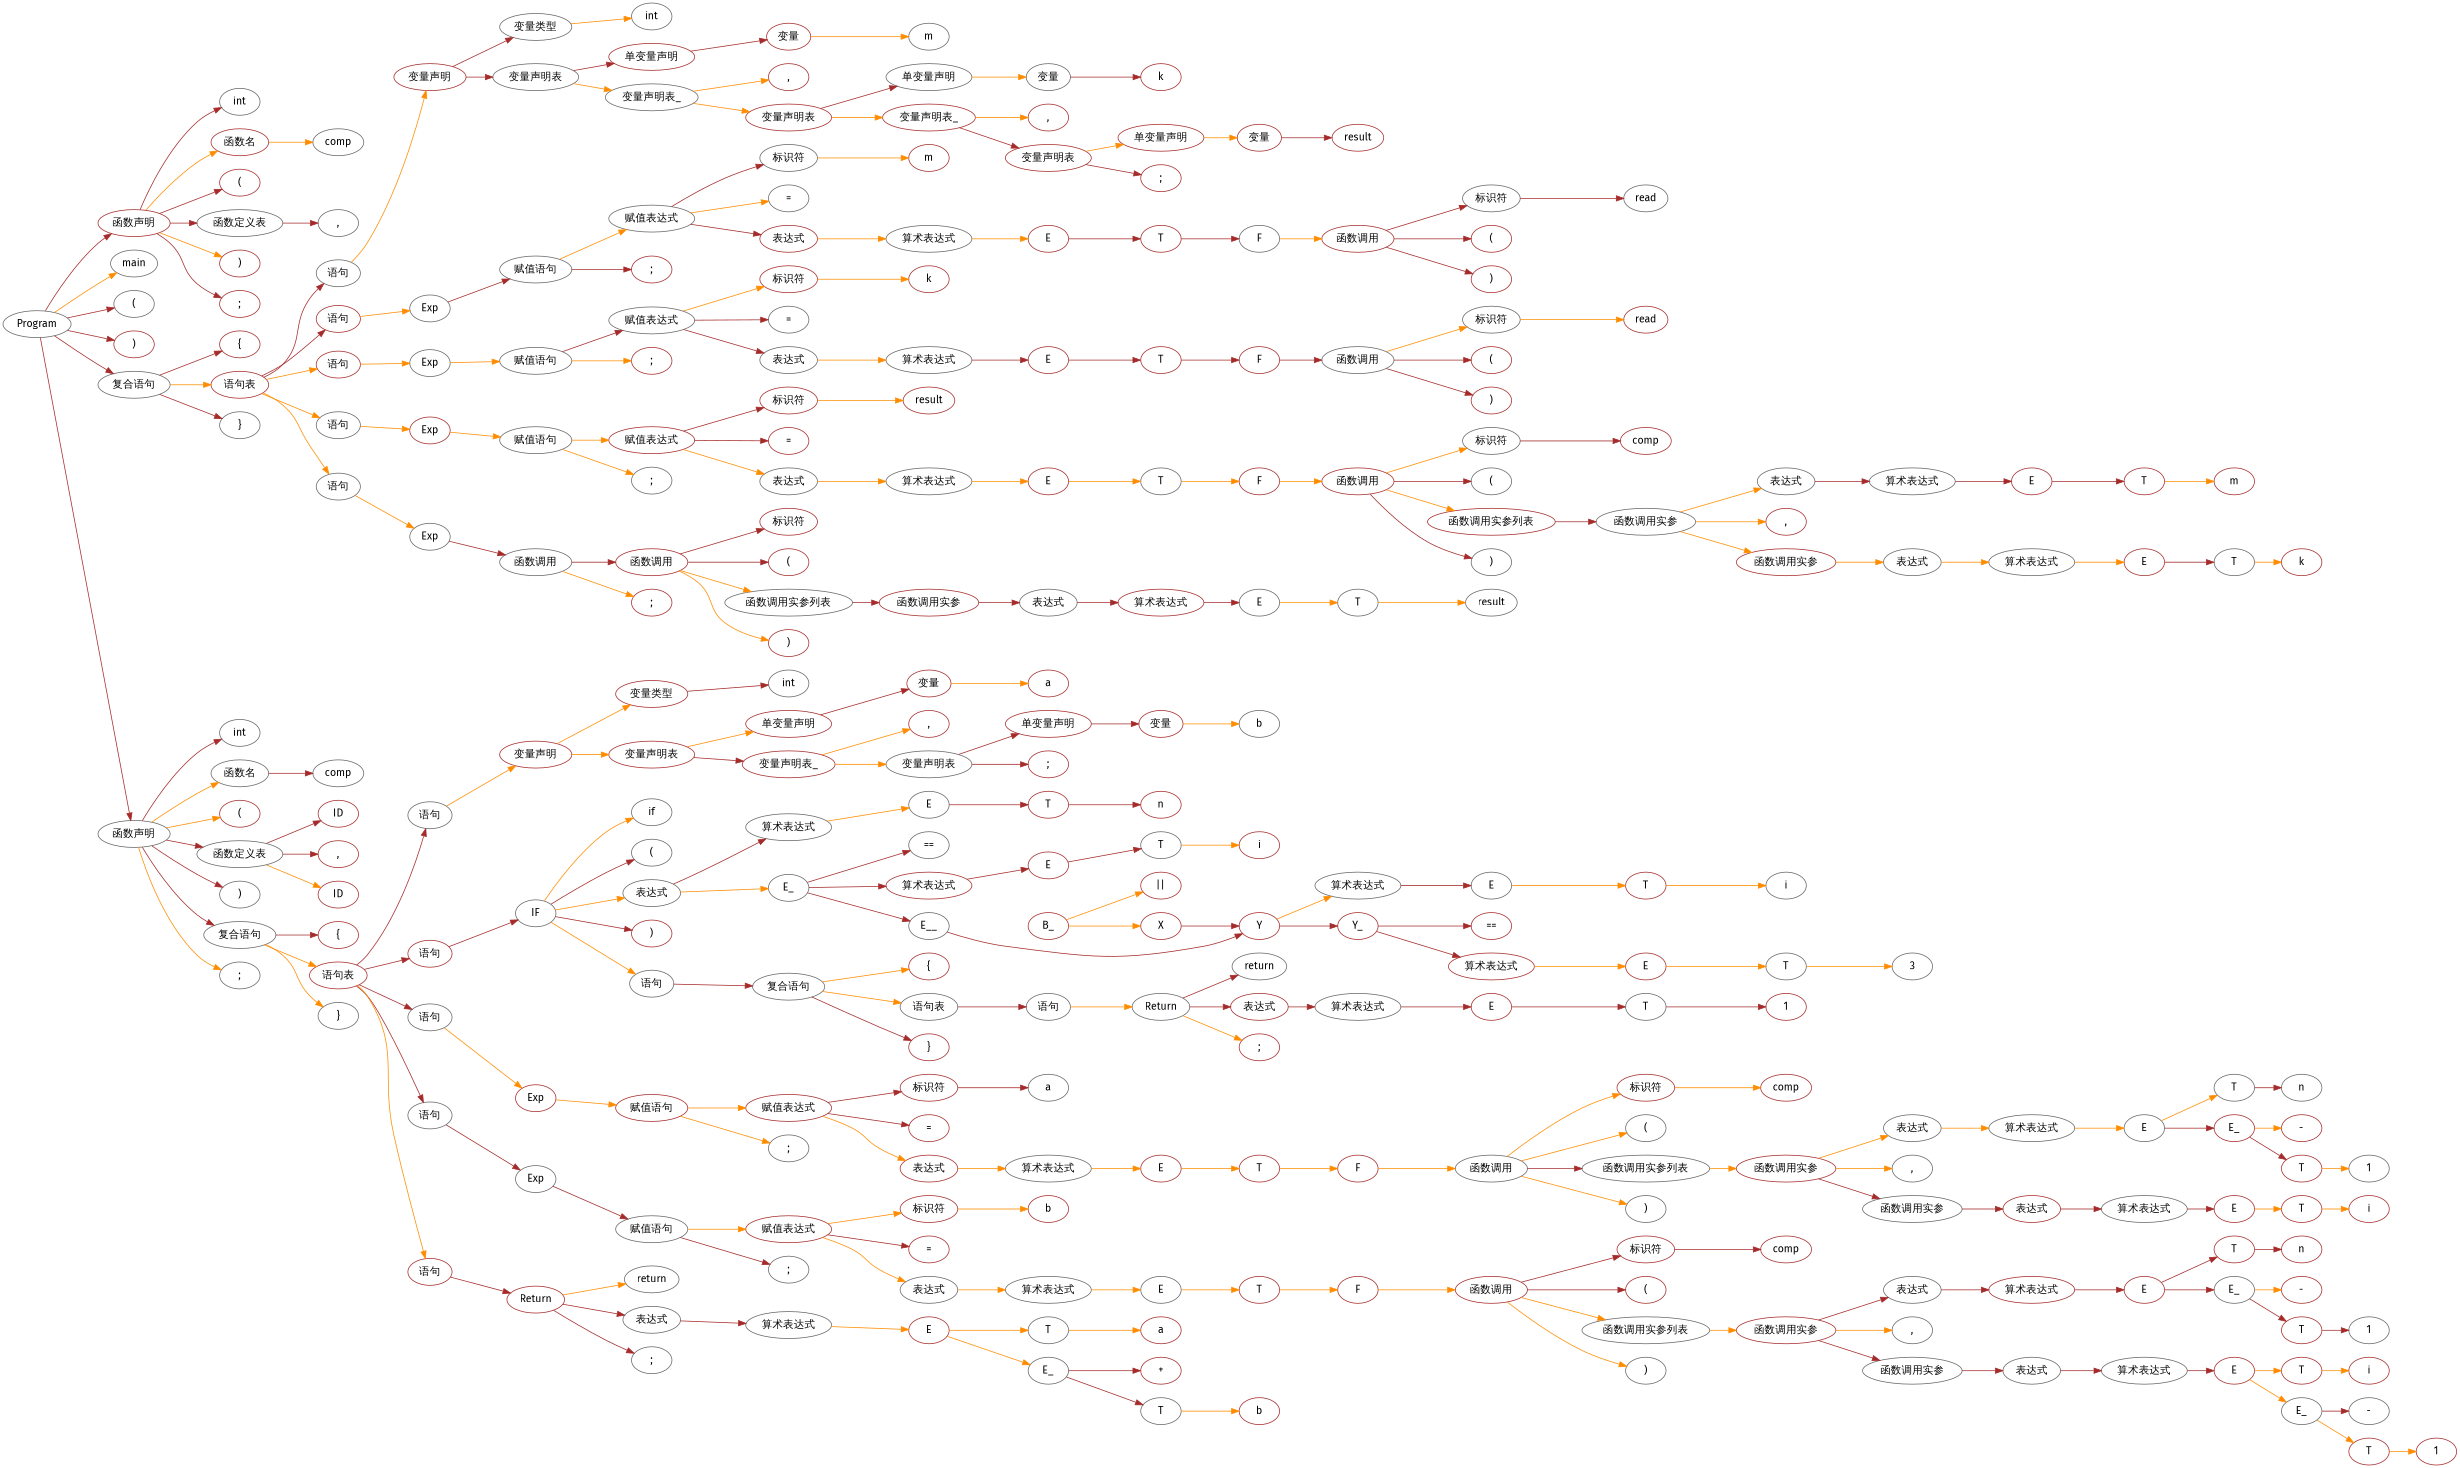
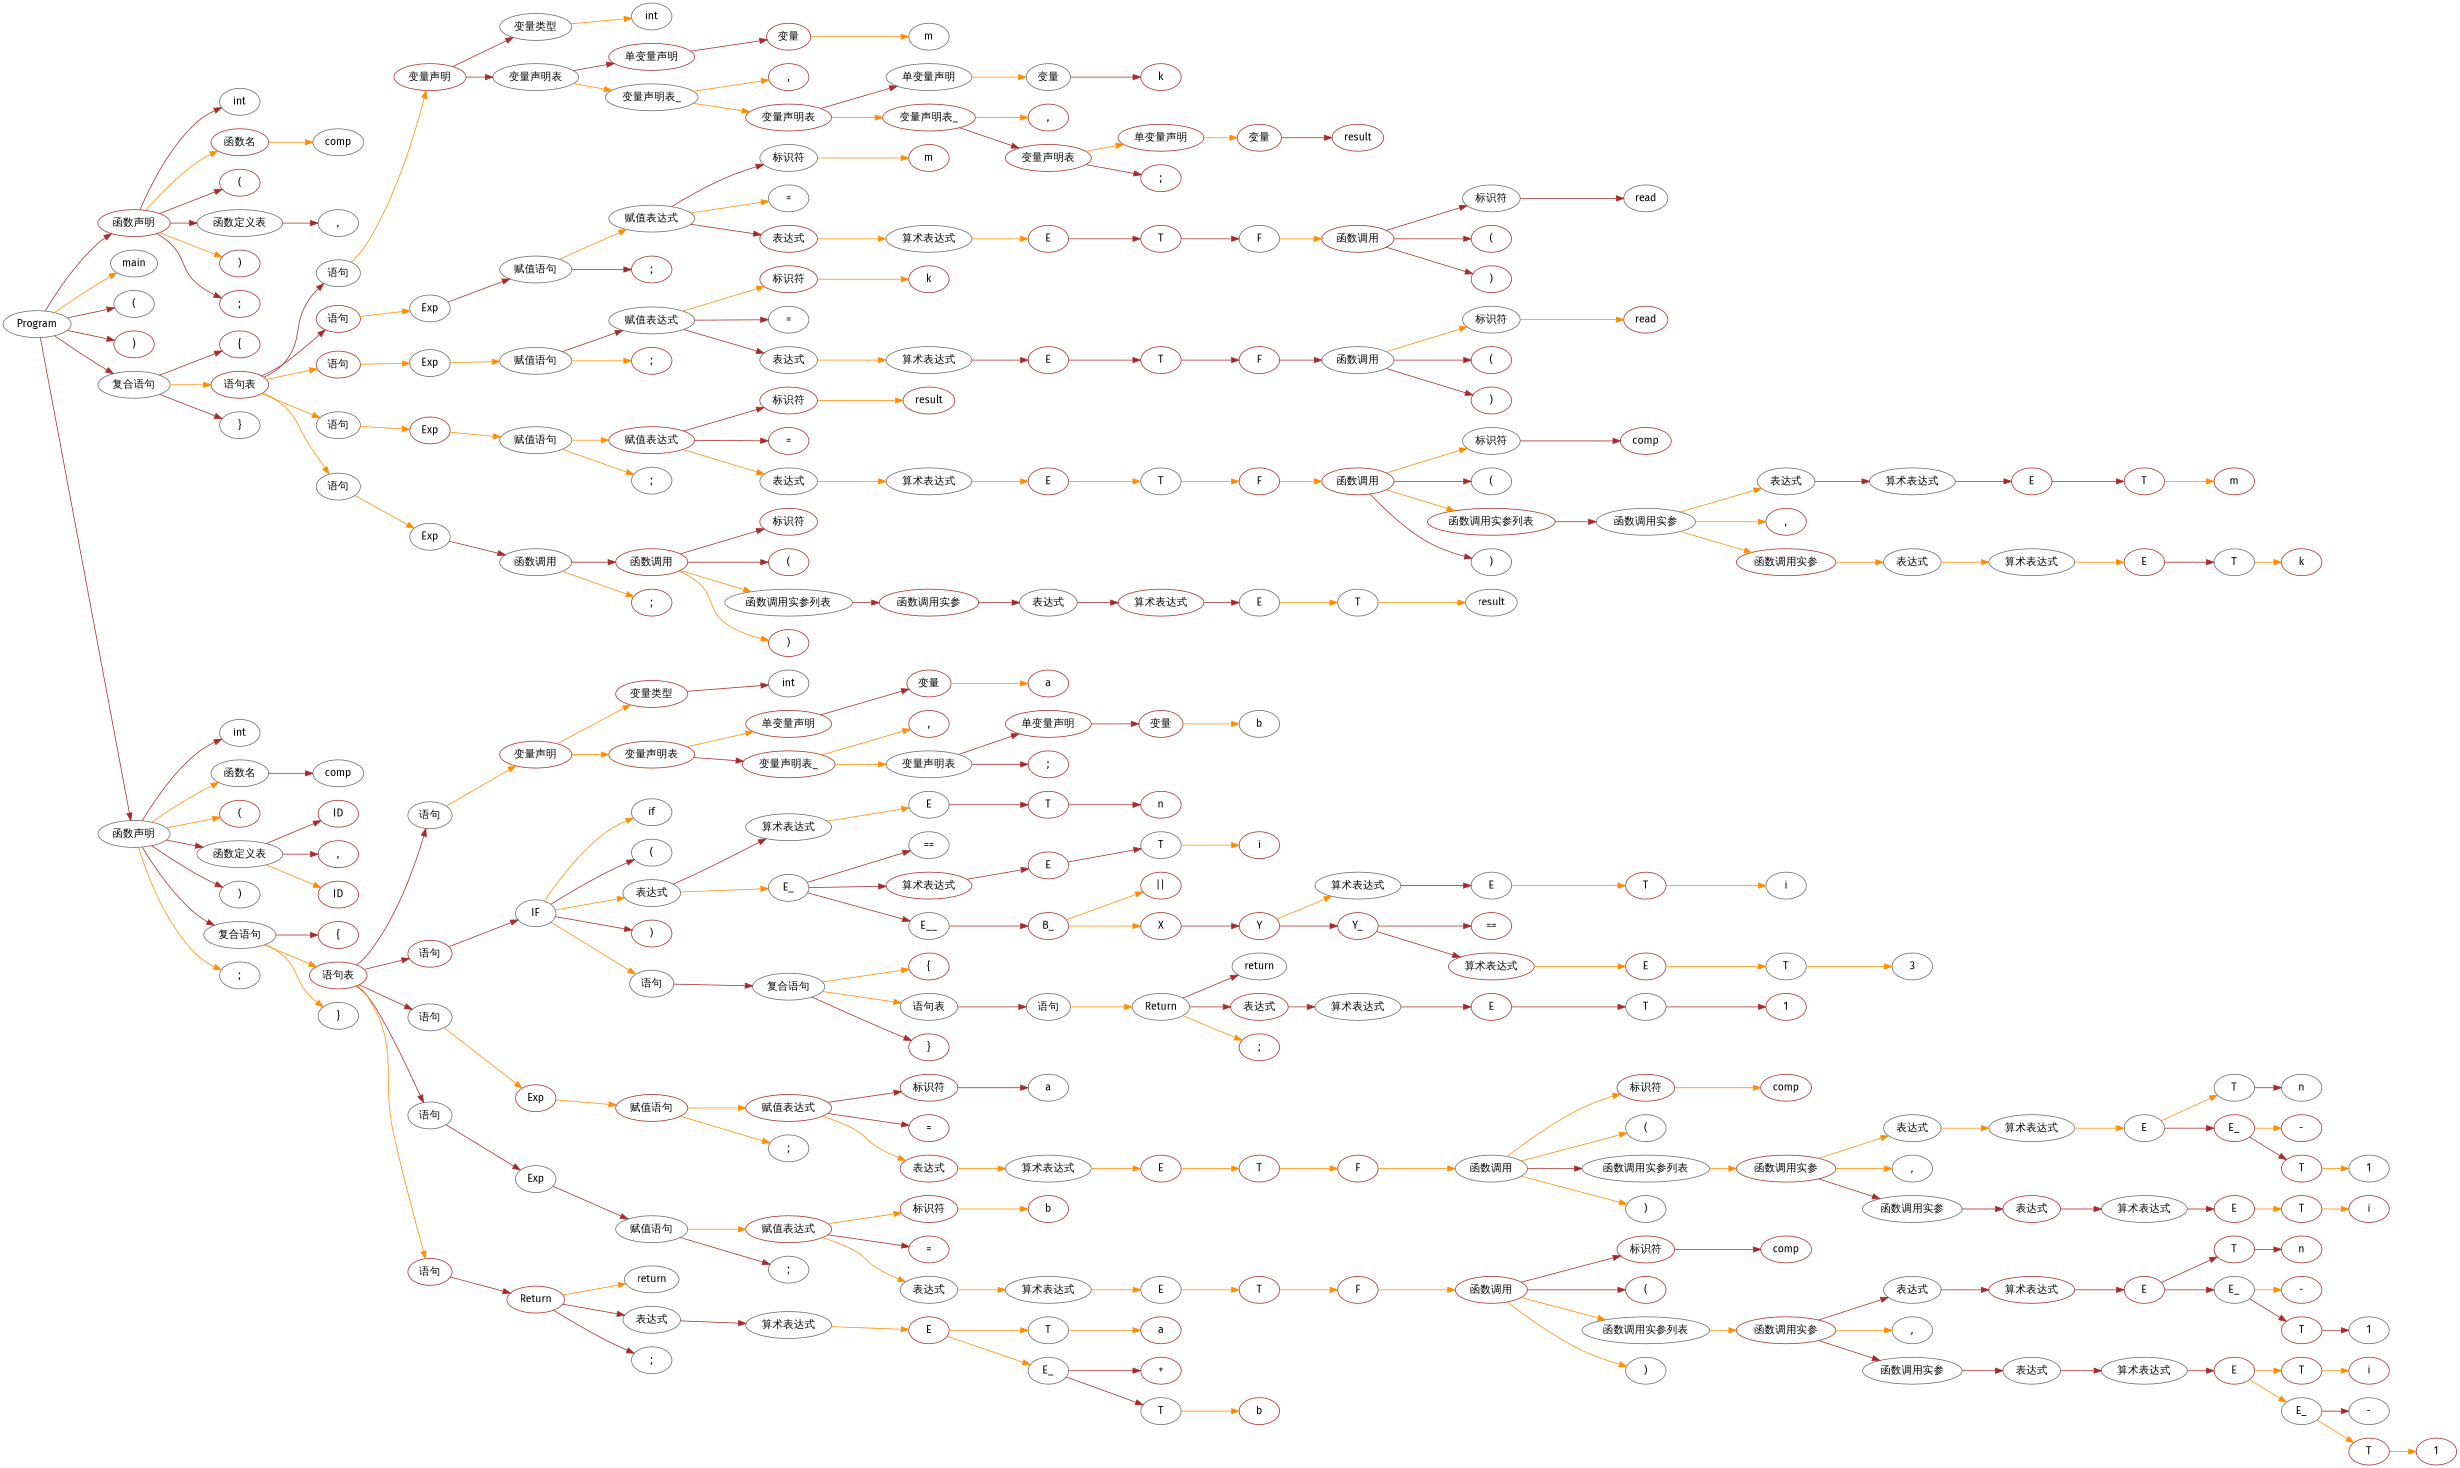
edge "E__" -> "Y": now "E__" -> "B_"
